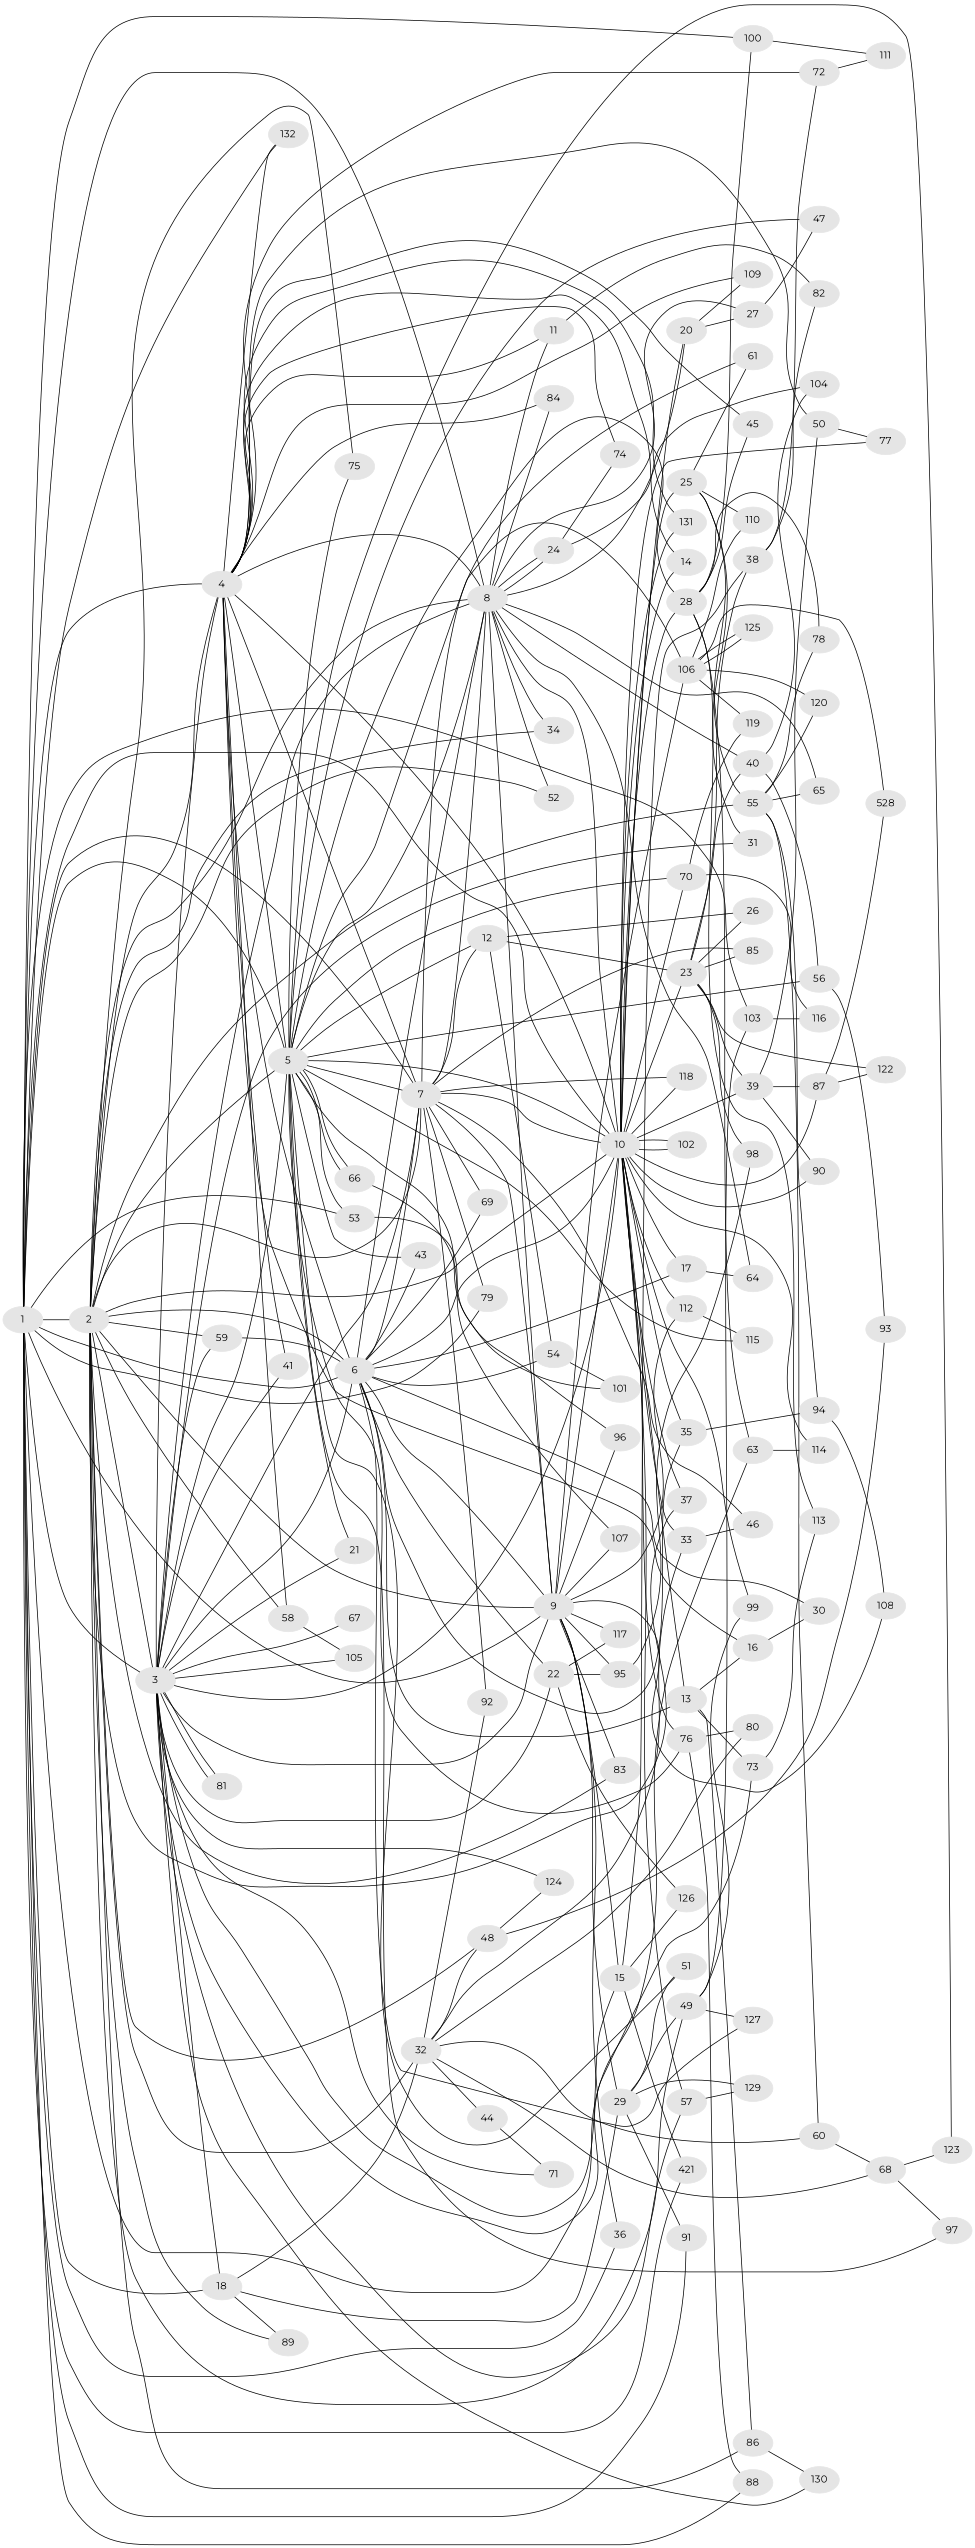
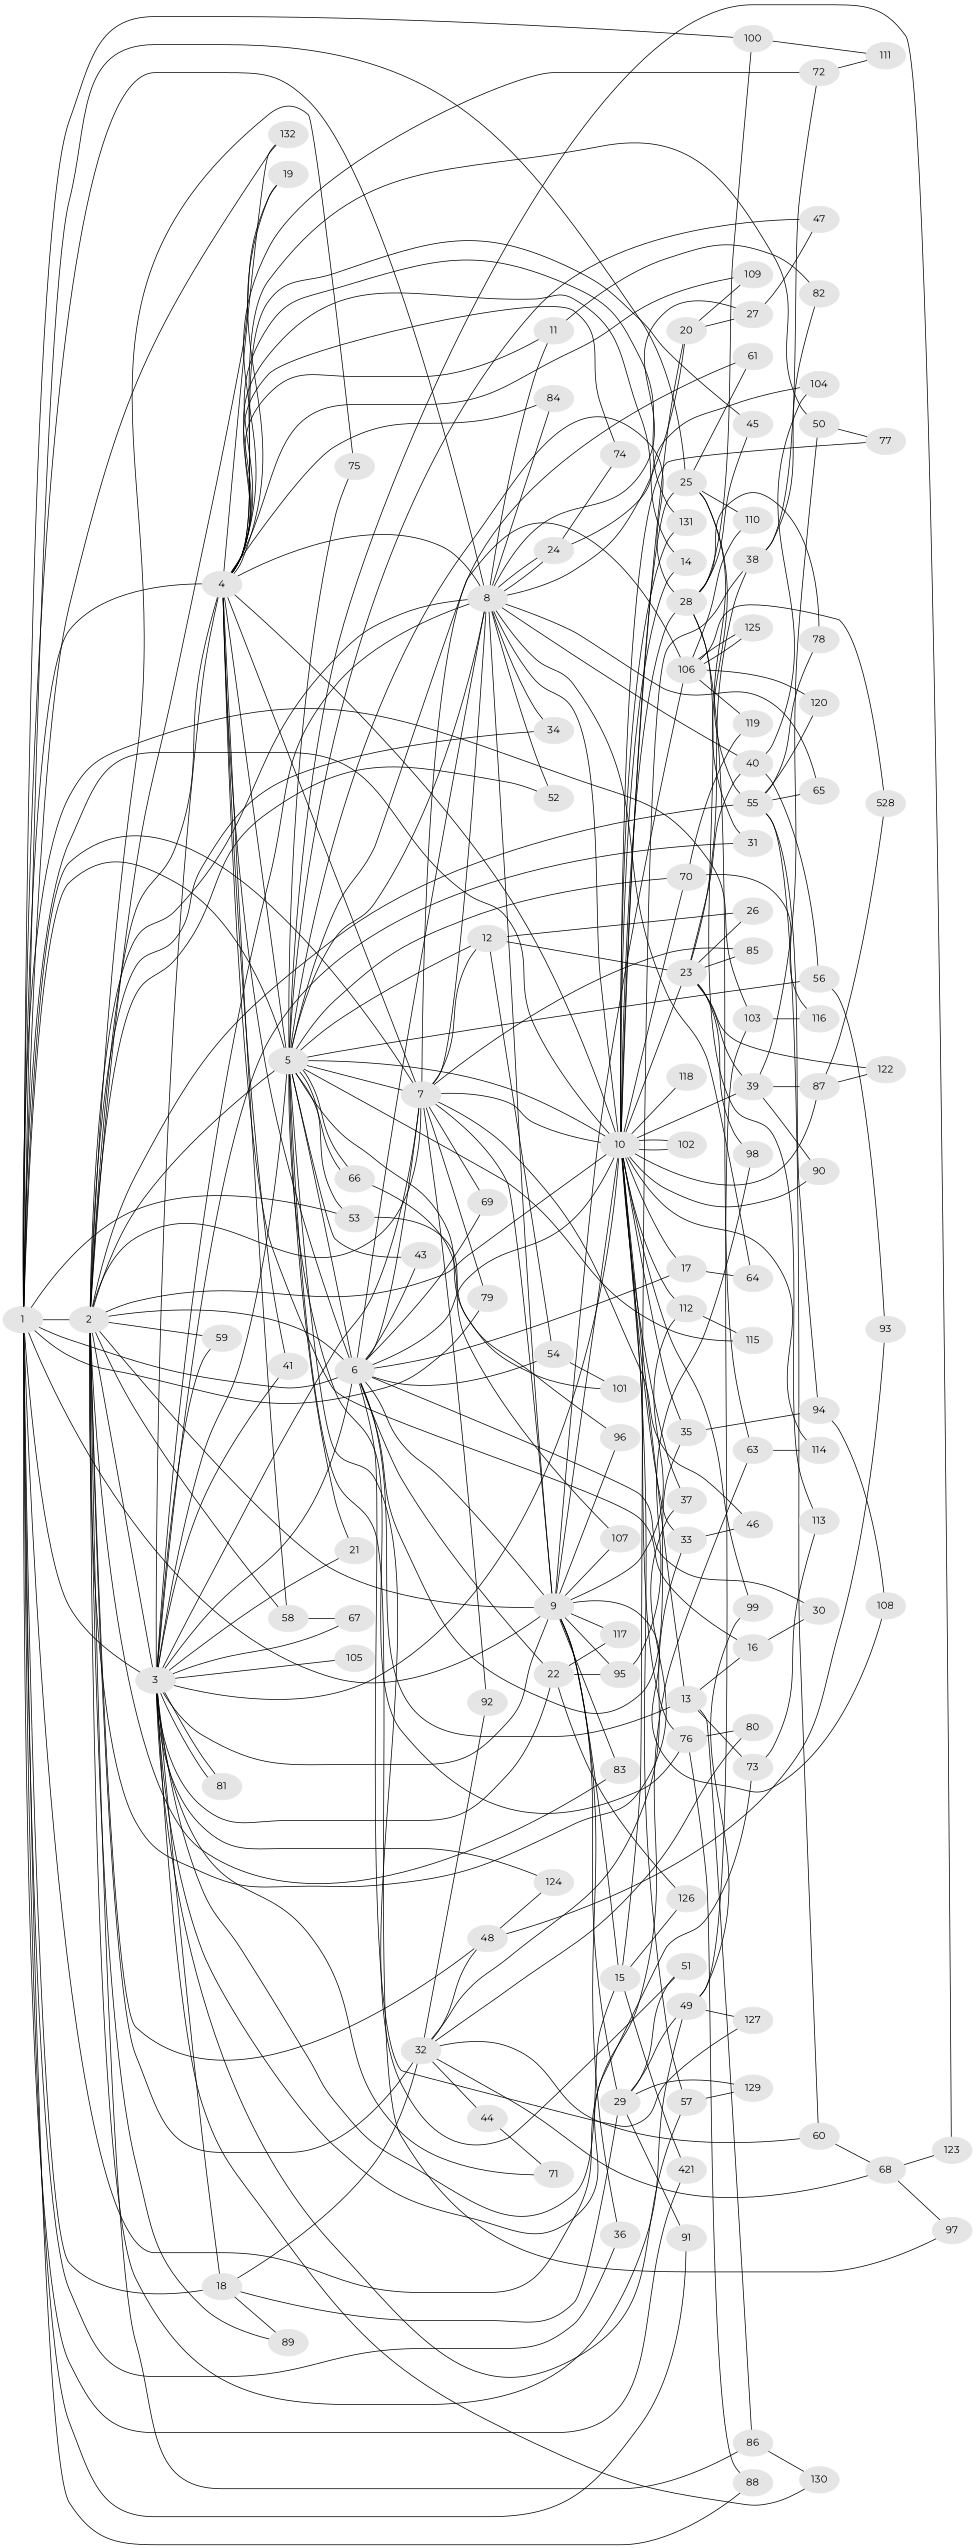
node "19": added
edge "25" -- "1": added
edge "118" -- "7": removed
edge "59" -- "6": now "5" -- "6"
edge "58" -- "105": now "58" -- "67"
